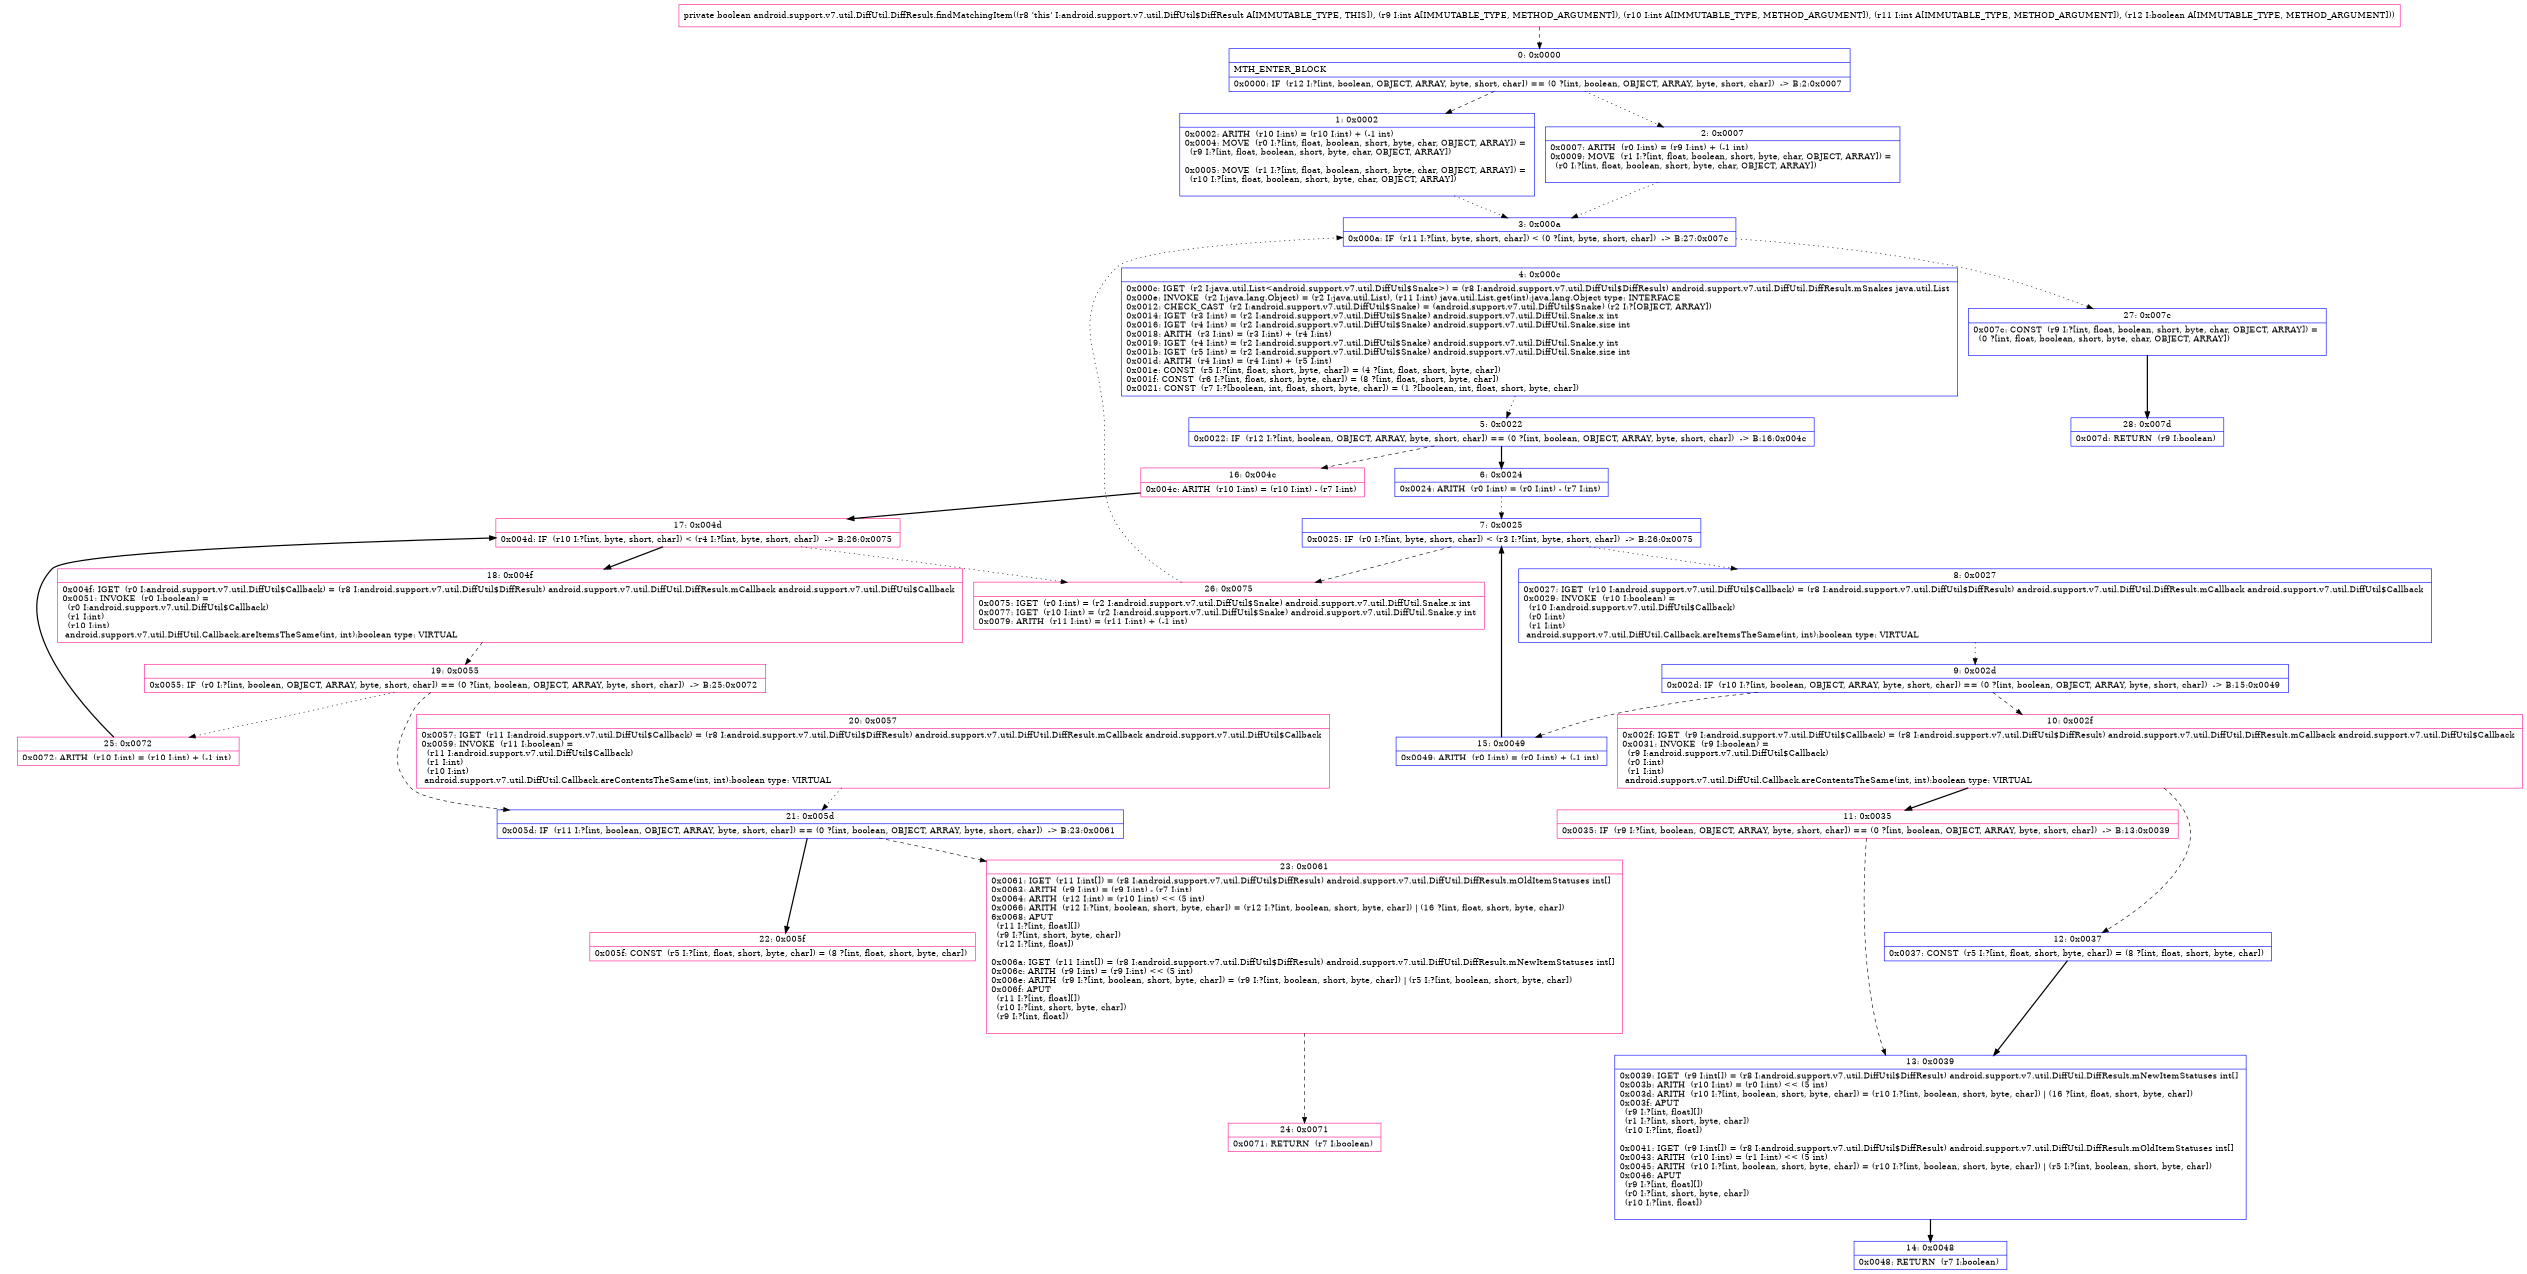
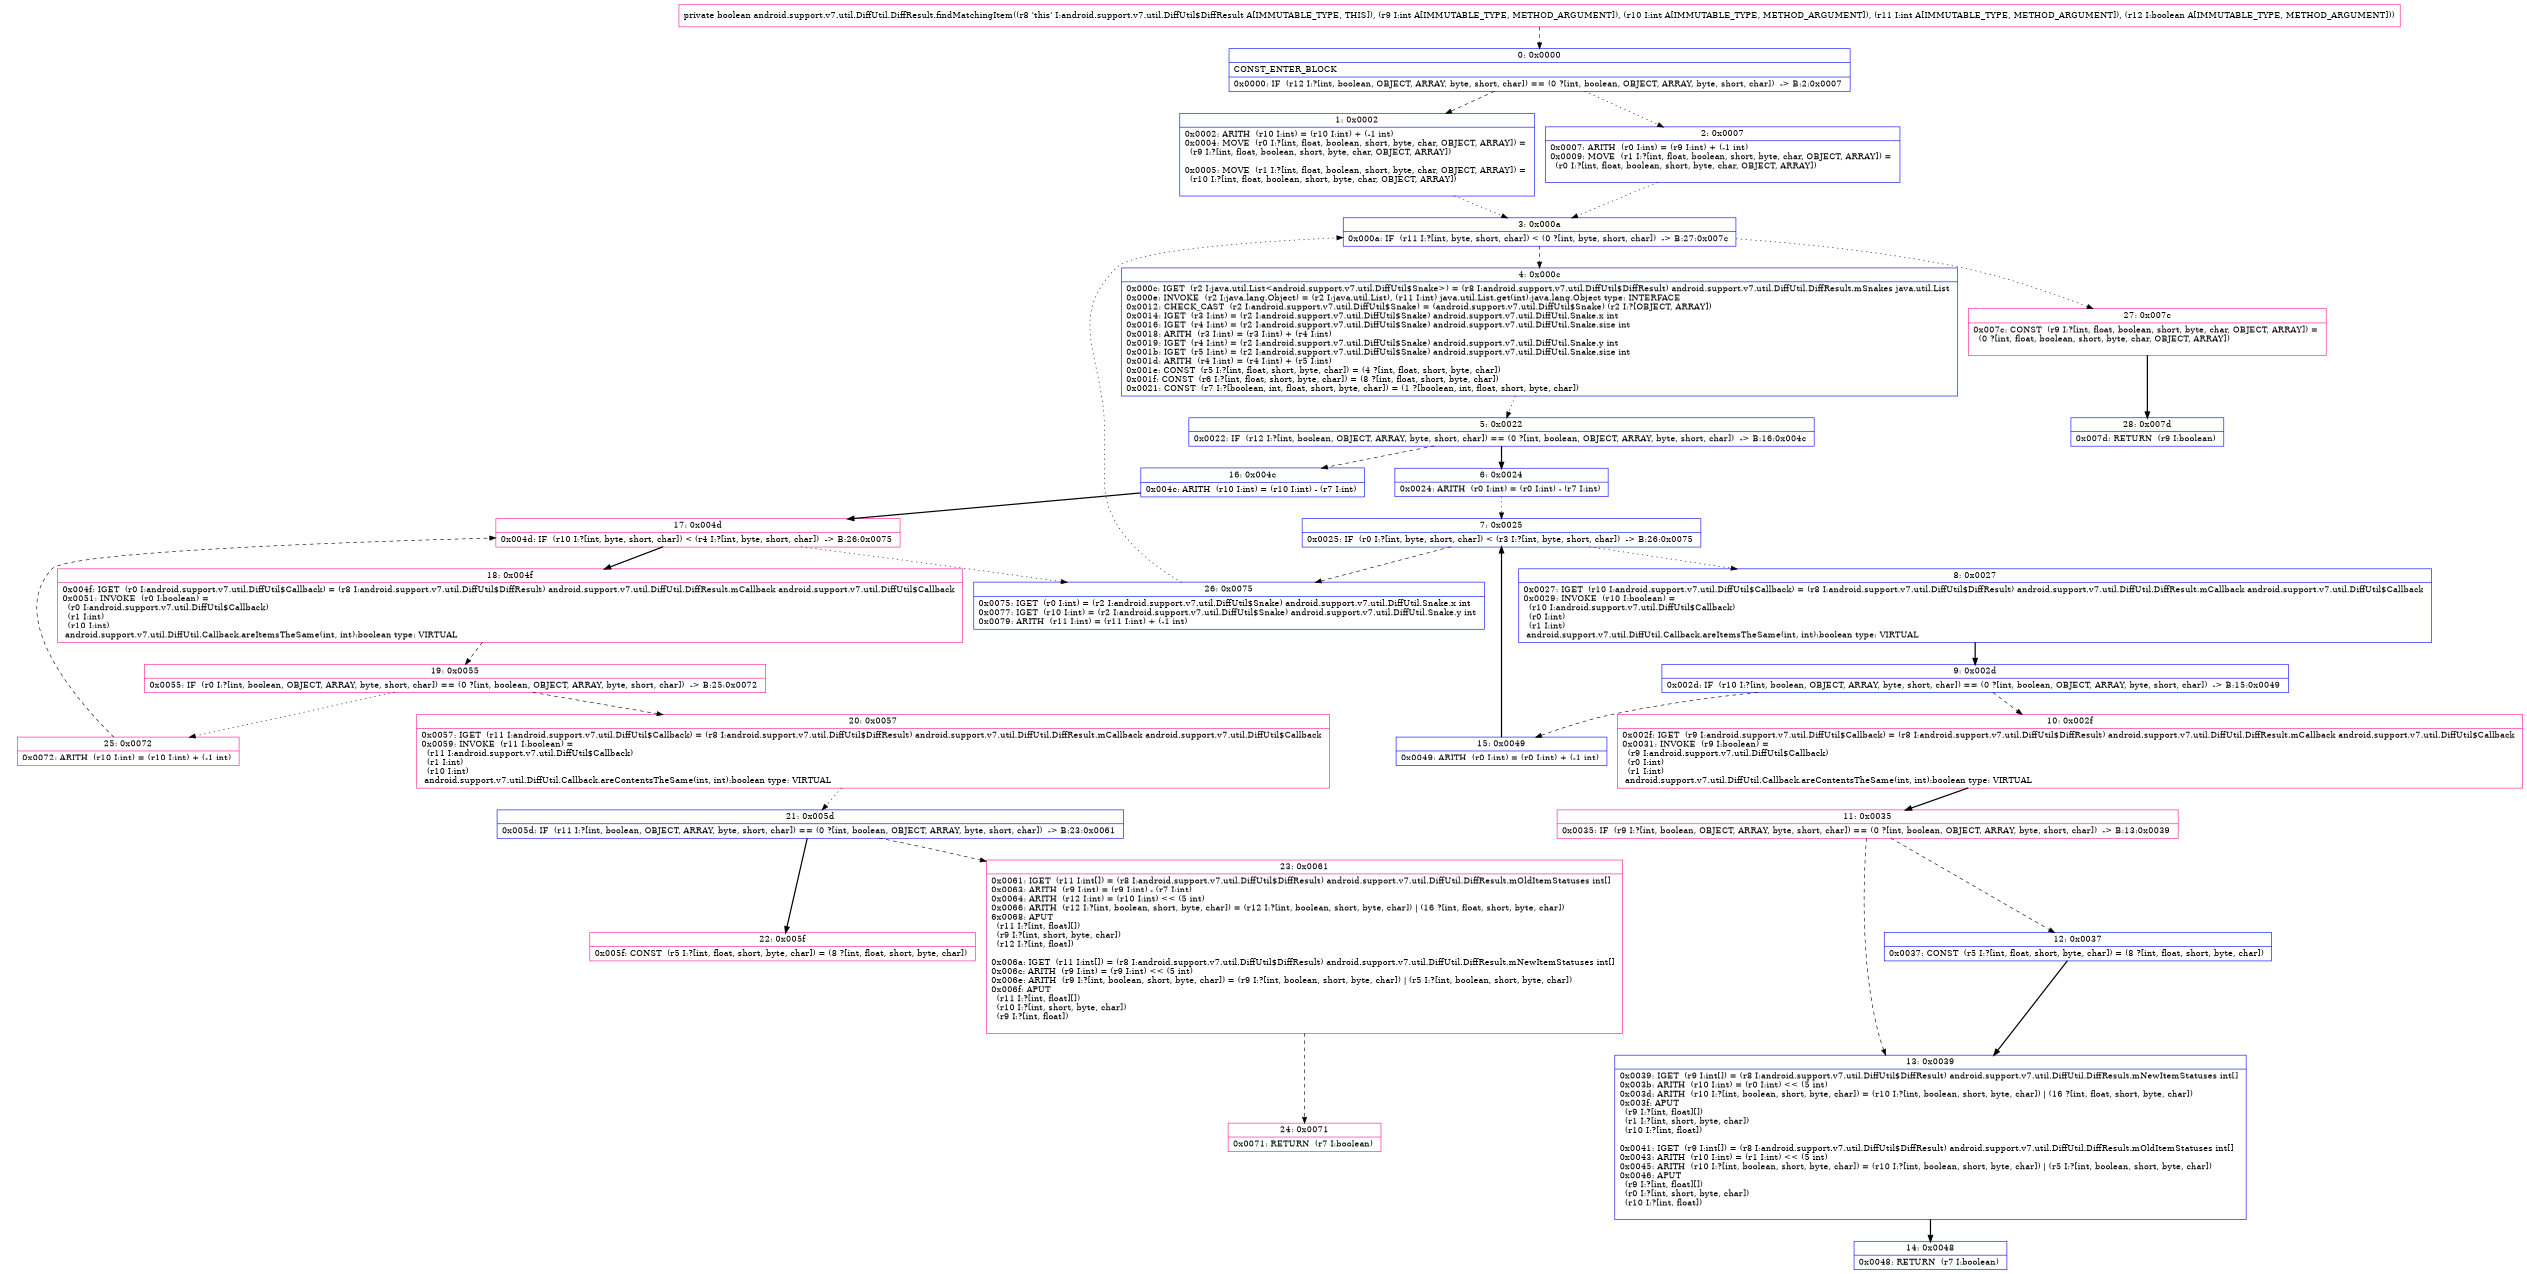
node "0: 0x0000": text "MTH_ENTER_BLOCK" -> "CONST_ENTER_BLOCK"
edge "3: 0x000a" -> "4: 0x000c": added
node "27: 0x007c": color blue -> deeppink
node "16: 0x004c": color deeppink -> blue
edge "25: 0x0072" -> "17: 0x004d": style bold -> dashed
node "26: 0x0075": color deeppink -> blue
edge "8: 0x0027" -> "9: 0x002d": style dotted -> bold
edge "19: 0x0055" -> "21: 0x005d": now "19: 0x0055" -> "20: 0x0057"
edge "10: 0x002f" -> "12: 0x0037": now "11: 0x0035" -> "12: 0x0037"
